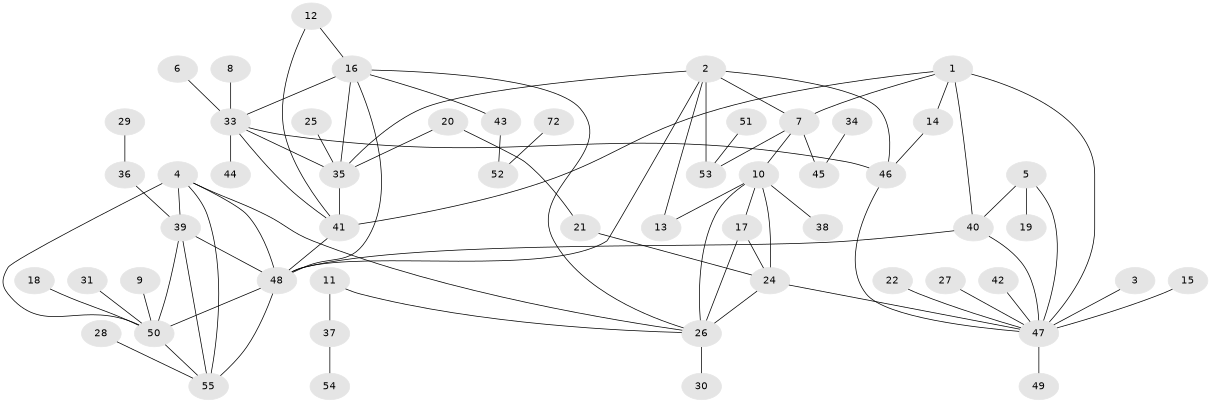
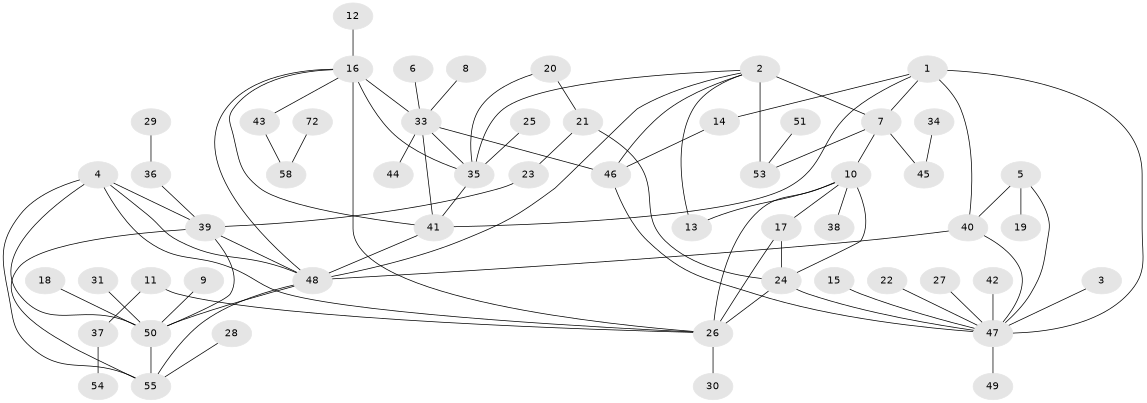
edge "12" -- "41": now "16" -- "41"
node "52": label "52" -> "58"
node "23": added
